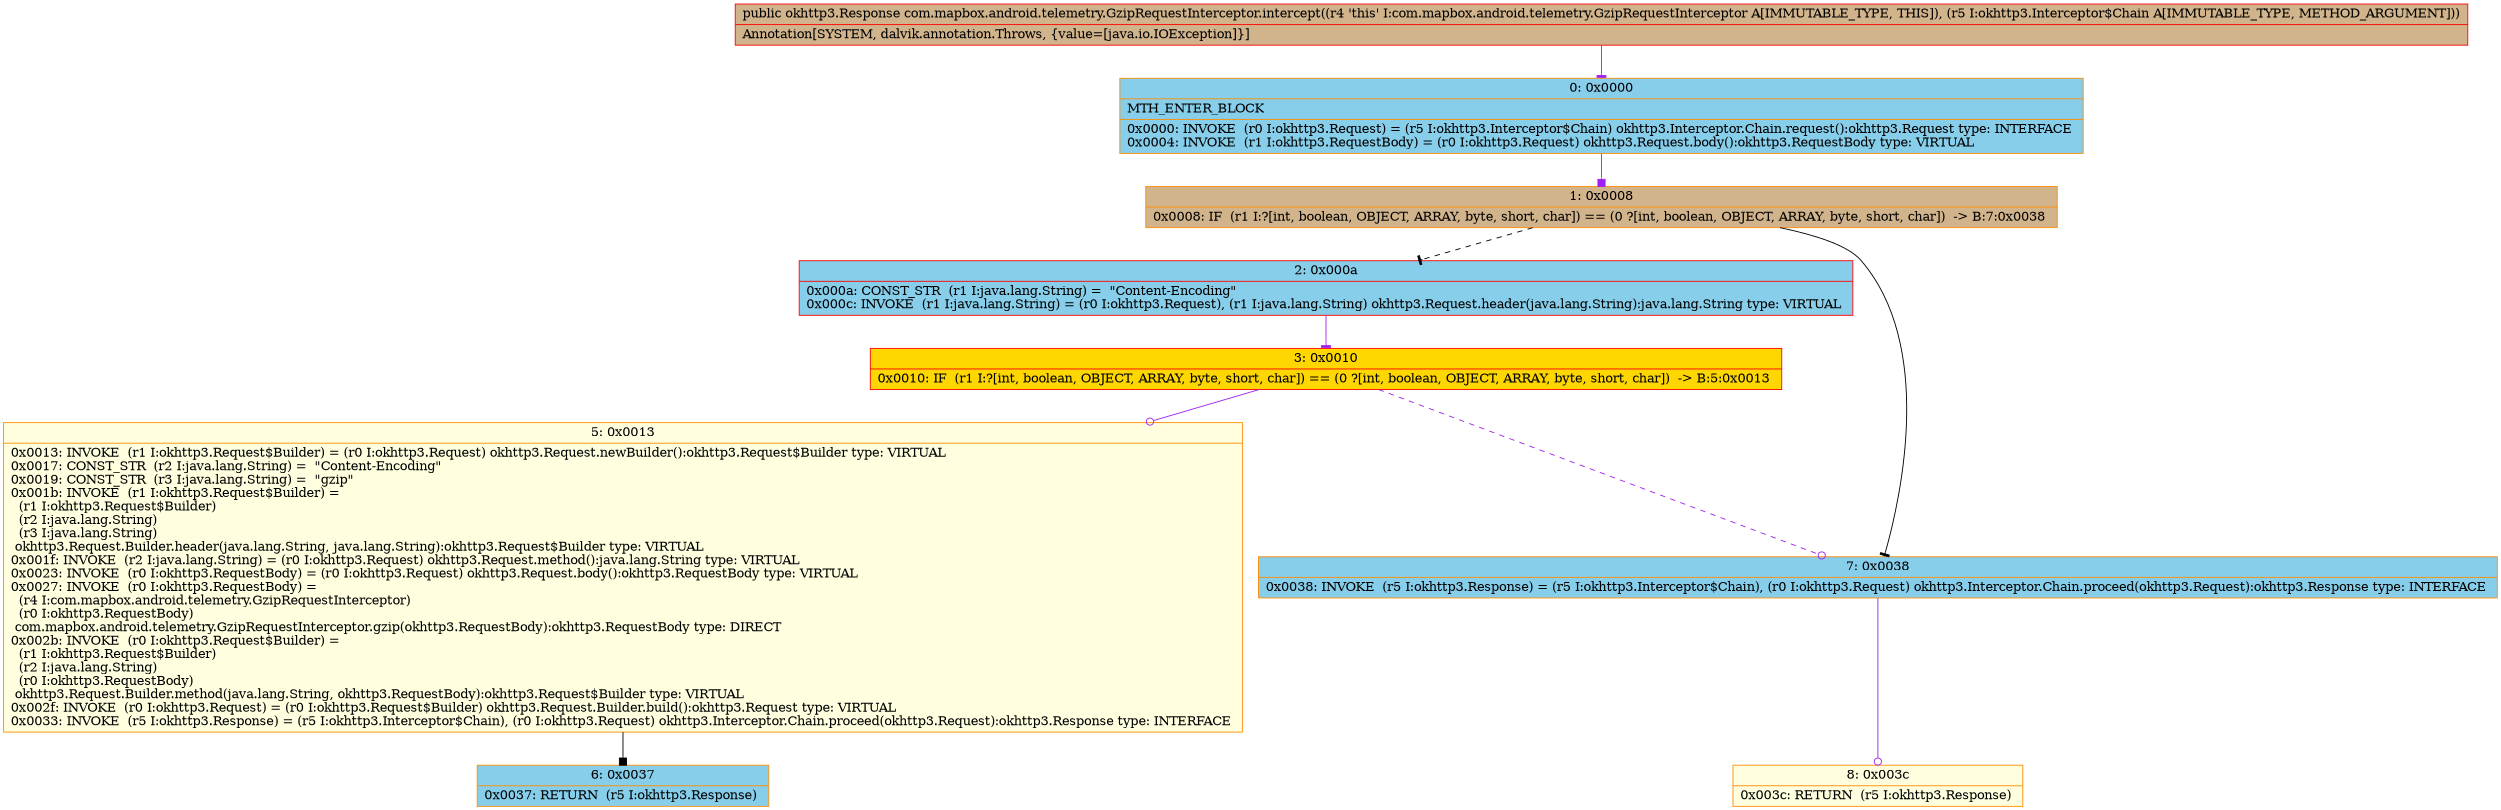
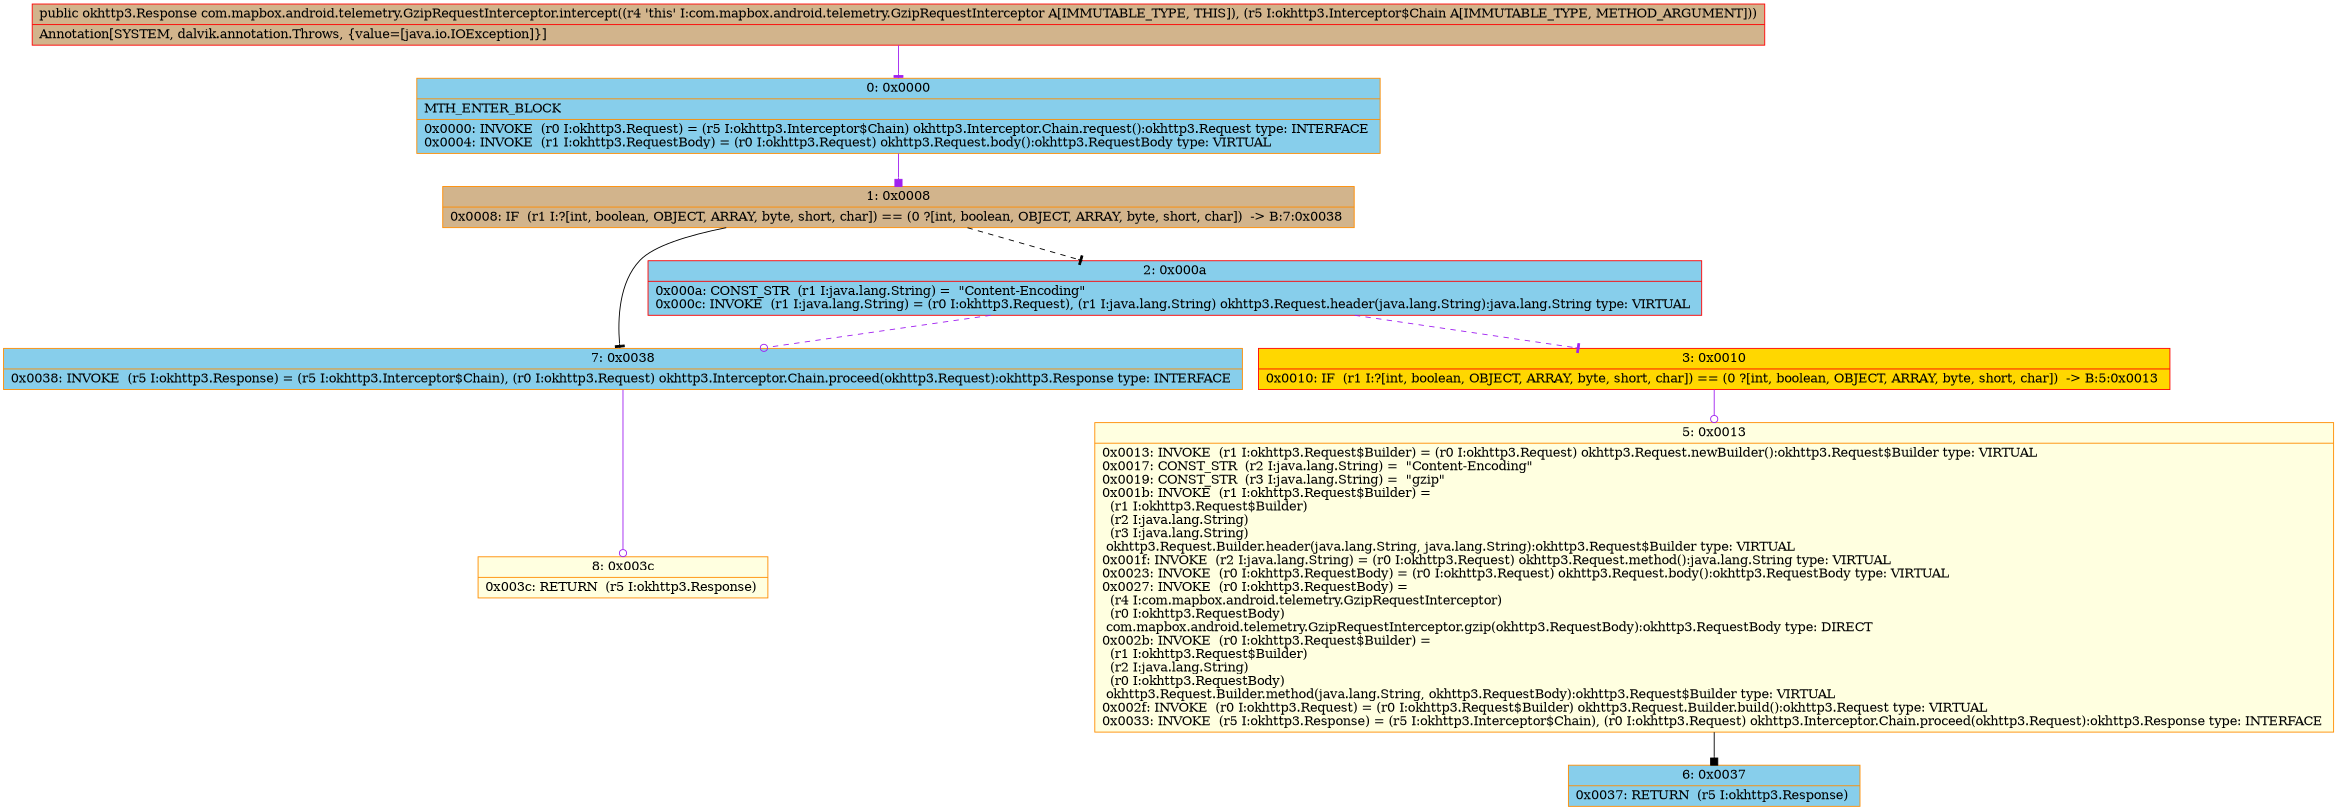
edge "2: 0x000a" -> "3: 0x0010": style solid -> dashed
edge "3: 0x0010" -> "7: 0x0038": now "2: 0x000a" -> "7: 0x0038"
